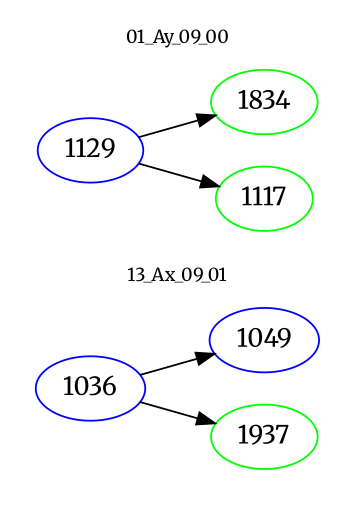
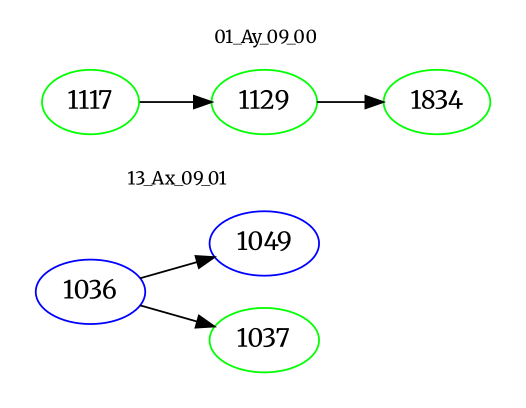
node "1129": color blue -> green
edge "1129" -> "1117": reversed
node "1937": label "1937" -> "1037"
